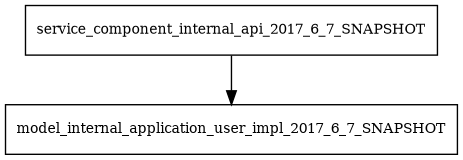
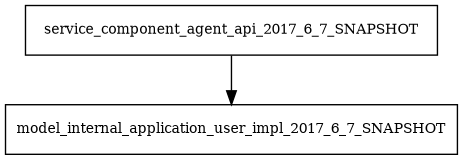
node "service_component_internal_api_2017_6_7_SNAPSHOT": label "service_component_internal_api_2017_6_7_SNAPSHOT" -> "service_component_agent_api_2017_6_7_SNAPSHOT"
